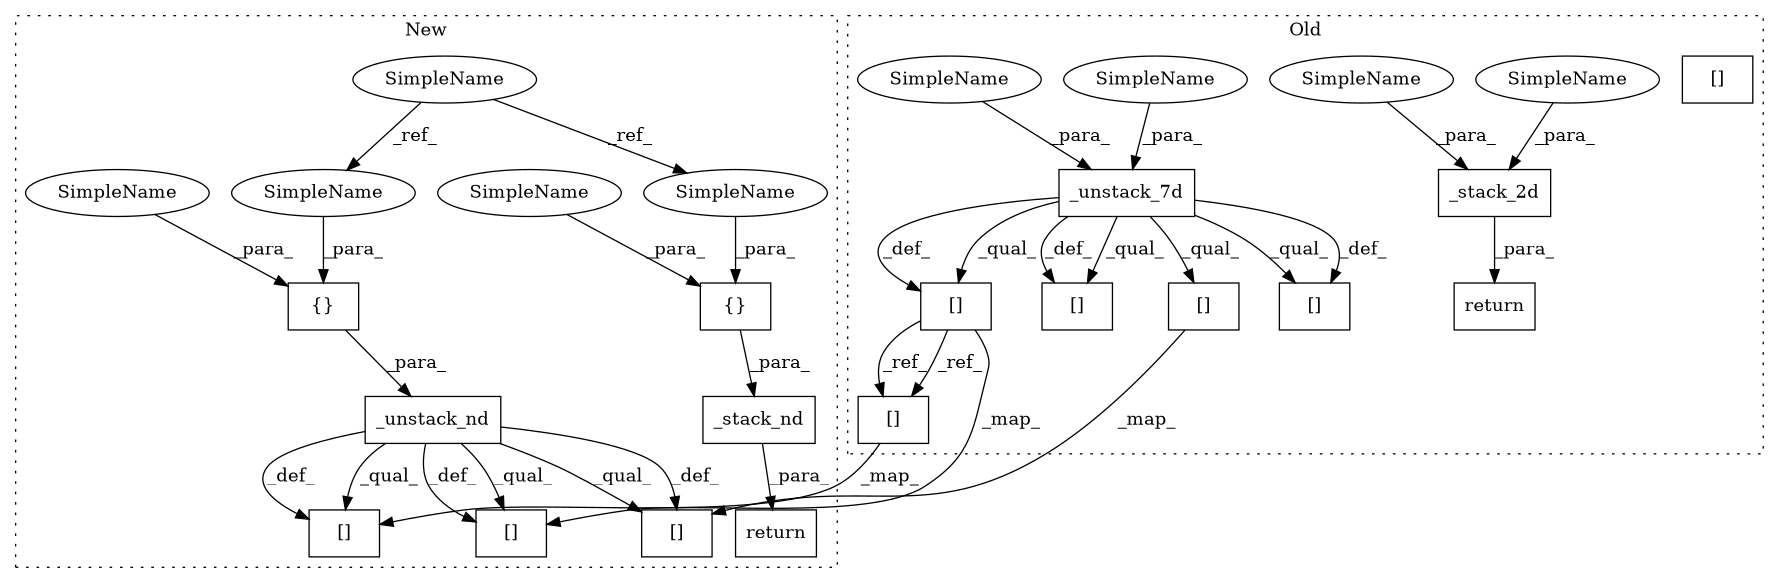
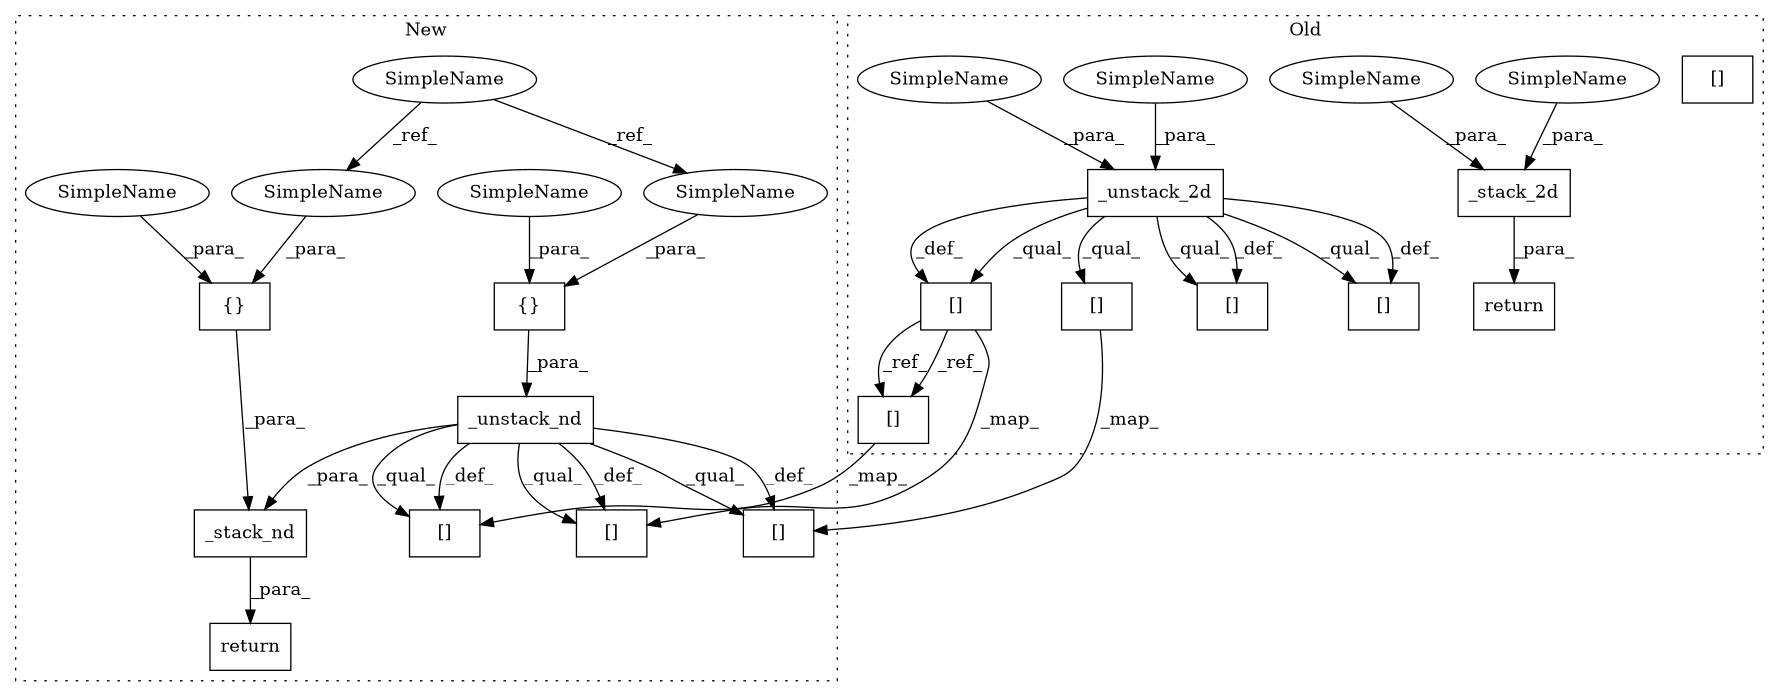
node "_unstack_7d": label "_unstack_7d" -> "_unstack_2d"
edge "_unstack_nd" -> "_stack_nd": added, label "_para_"
